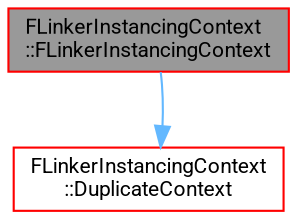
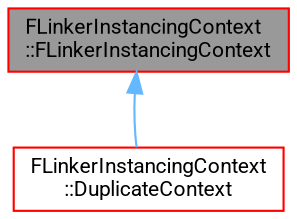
edge "FLinkerInstancingContext ::FLinkerInstancingContext" -> "FLinkerInstancingContext ::DuplicateContext": reversed
